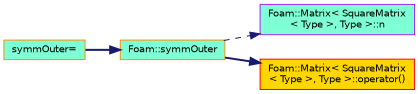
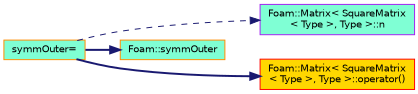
edge "Foam::symmOuter" -> "Foam::Matrix< SquareMatrix < Type >, Type >::n": now "symmOuter=" -> "Foam::Matrix< SquareMatrix < Type >, Type >::n"
edge "Foam::symmOuter" -> "Foam::Matrix< SquareMatrix < Type >, Type >::operator()": now "symmOuter=" -> "Foam::Matrix< SquareMatrix < Type >, Type >::operator()"
